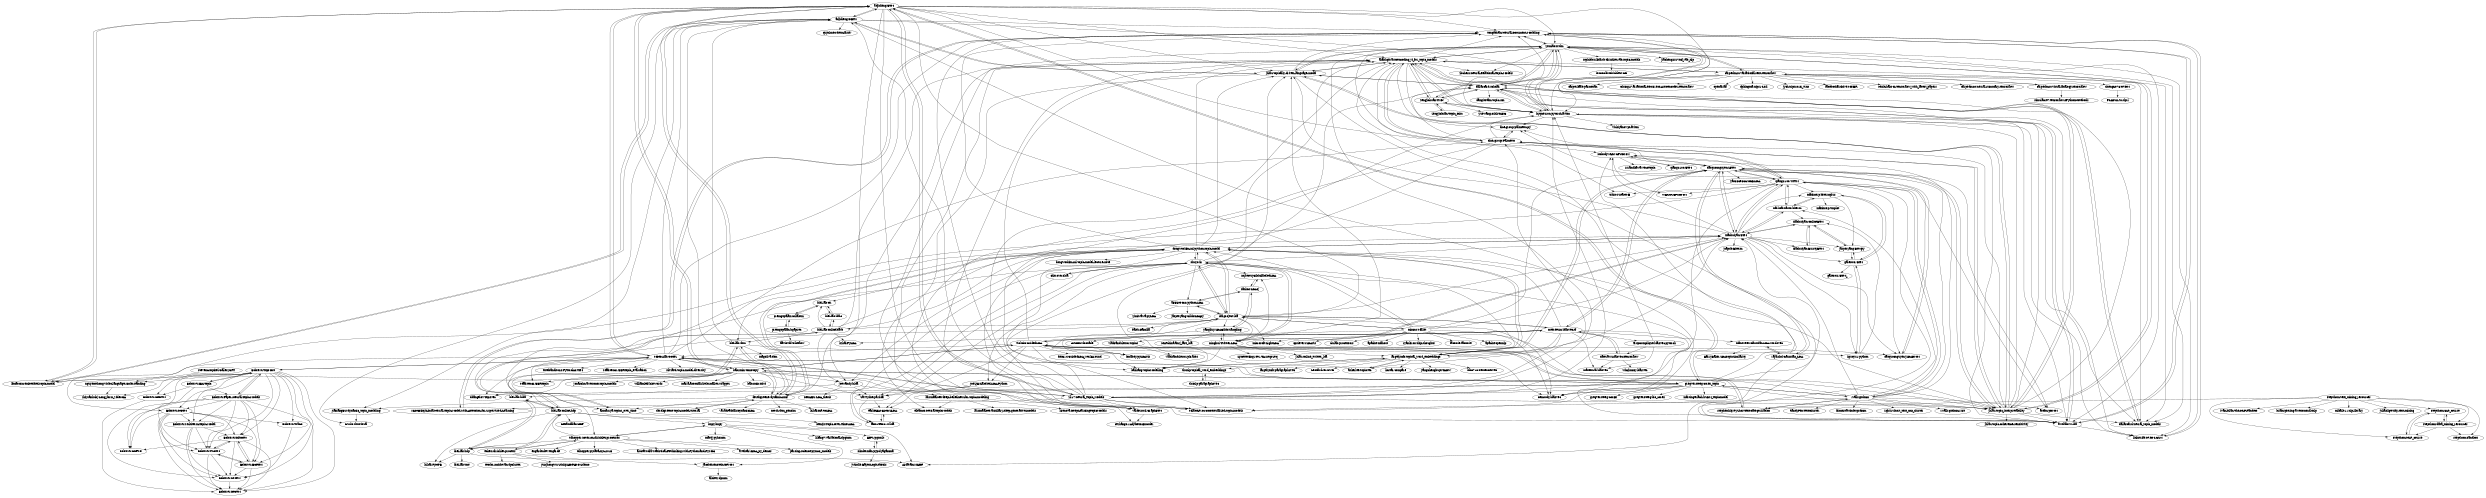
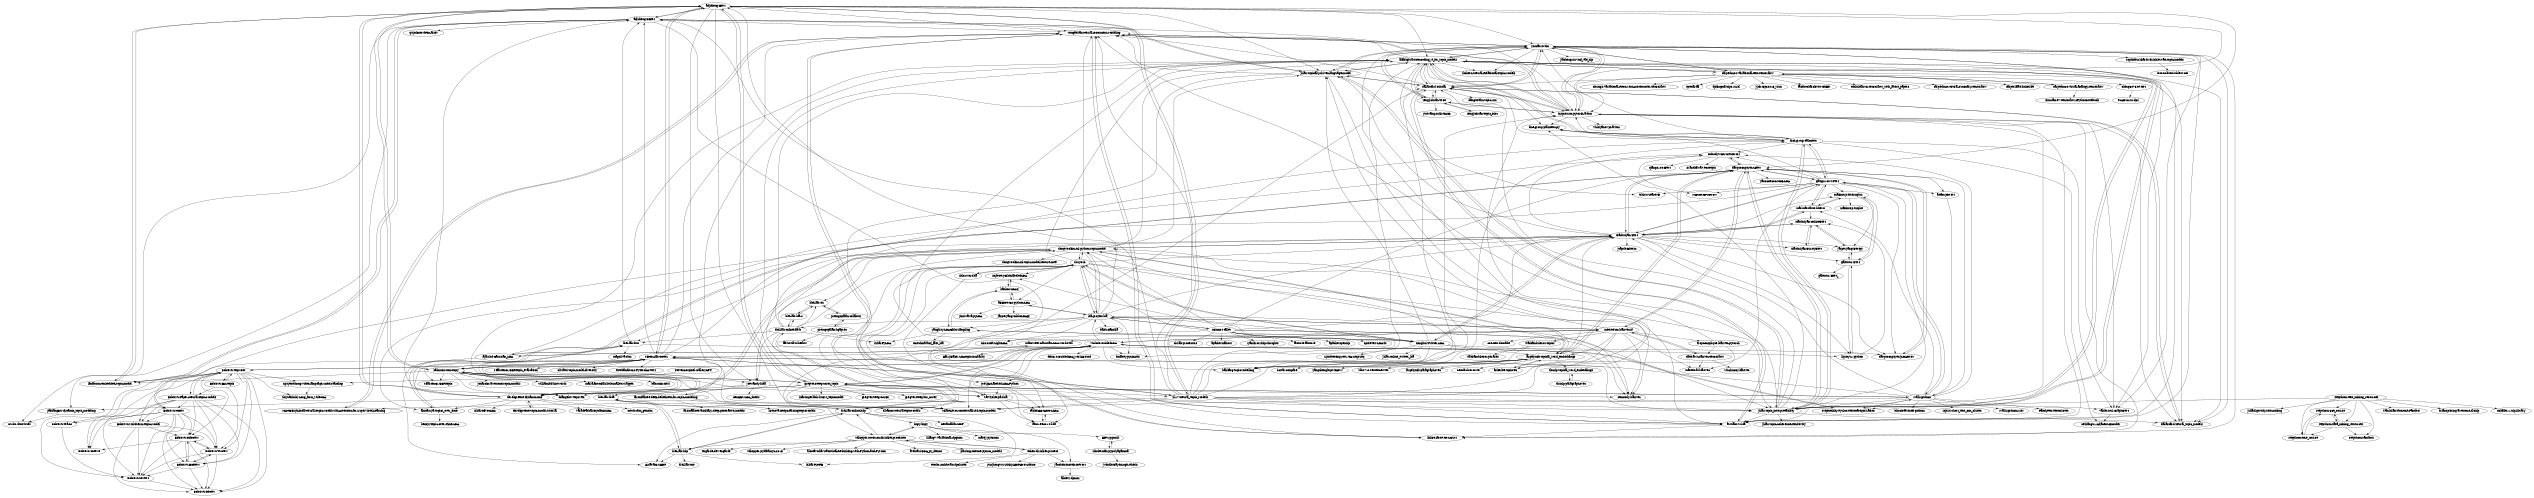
node "casperkaae/parmesan": label "casperkaae/parmesan" -> "casperkaae/linkstrife"
node "BobXWu/CFDTM": removed
edge "rwalk/gsdmm" -> "atefm/pDMM": reversed
